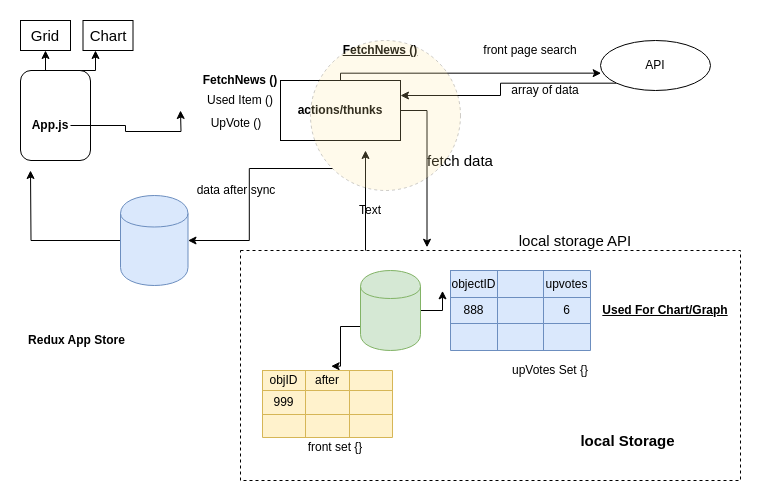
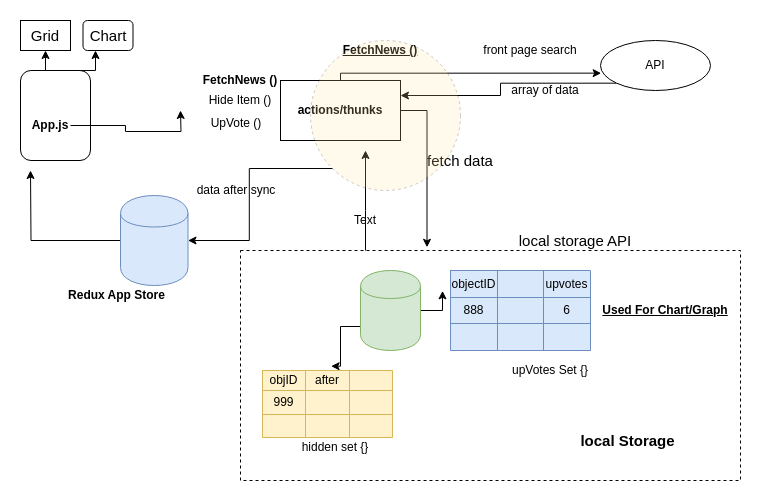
node "Chart": shape rectangle -> rounded rectangle
node "Used Item ()": label "Used Item ()" -> "Hide Item ()"
node "Text": moved (371, 211) -> (366, 221)
node "Redux App Store": moved (77, 341) -> (117, 296)
node "front set {}": label "front set {}" -> "hidden set {}"
